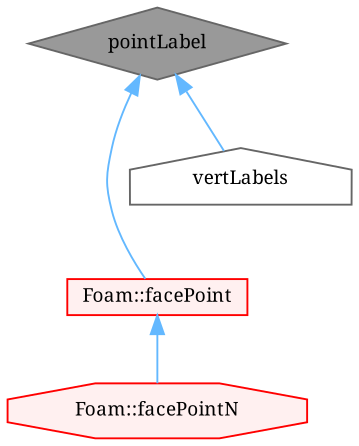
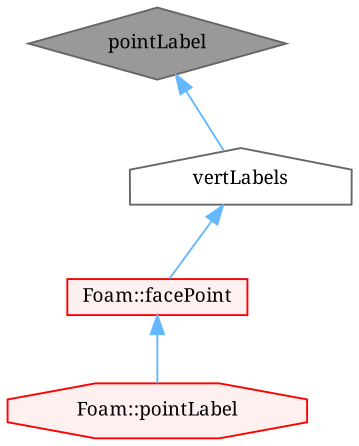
edge "Foam::facePoint" -> "pointLabel": now "Foam::facePoint" -> "vertLabels"
node "Foam::facePointN": label "Foam::facePointN" -> "Foam::pointLabel"
